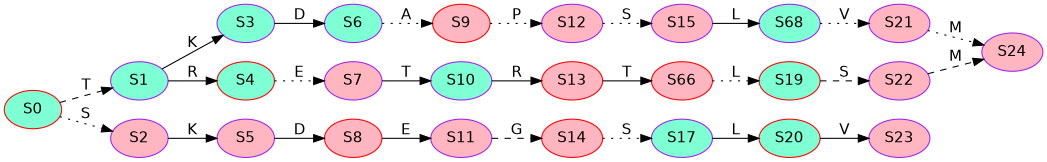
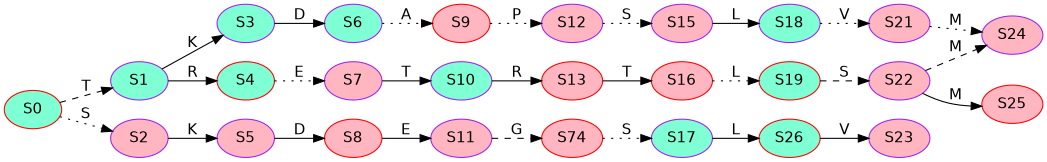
node "S68": label "S68" -> "S18"
node "S66": label "S66" -> "S16"
node "S25": added
node "S14": label "S14" -> "S74"
node "S20": label "S20" -> "S26"
